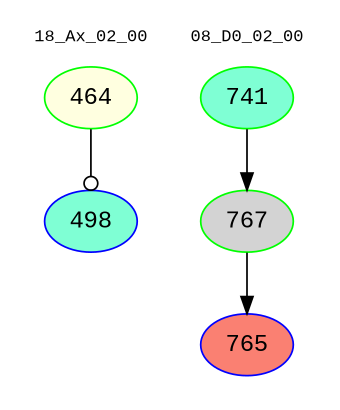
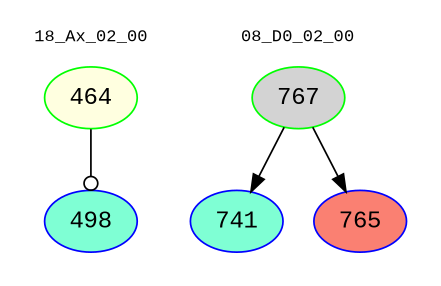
node "741": color green -> blue
edge "741" -> "767": reversed
